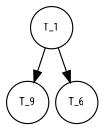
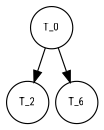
node "T_1": label "T_1" -> "T_0"
node "T_9": label "T_9" -> "T_2"
